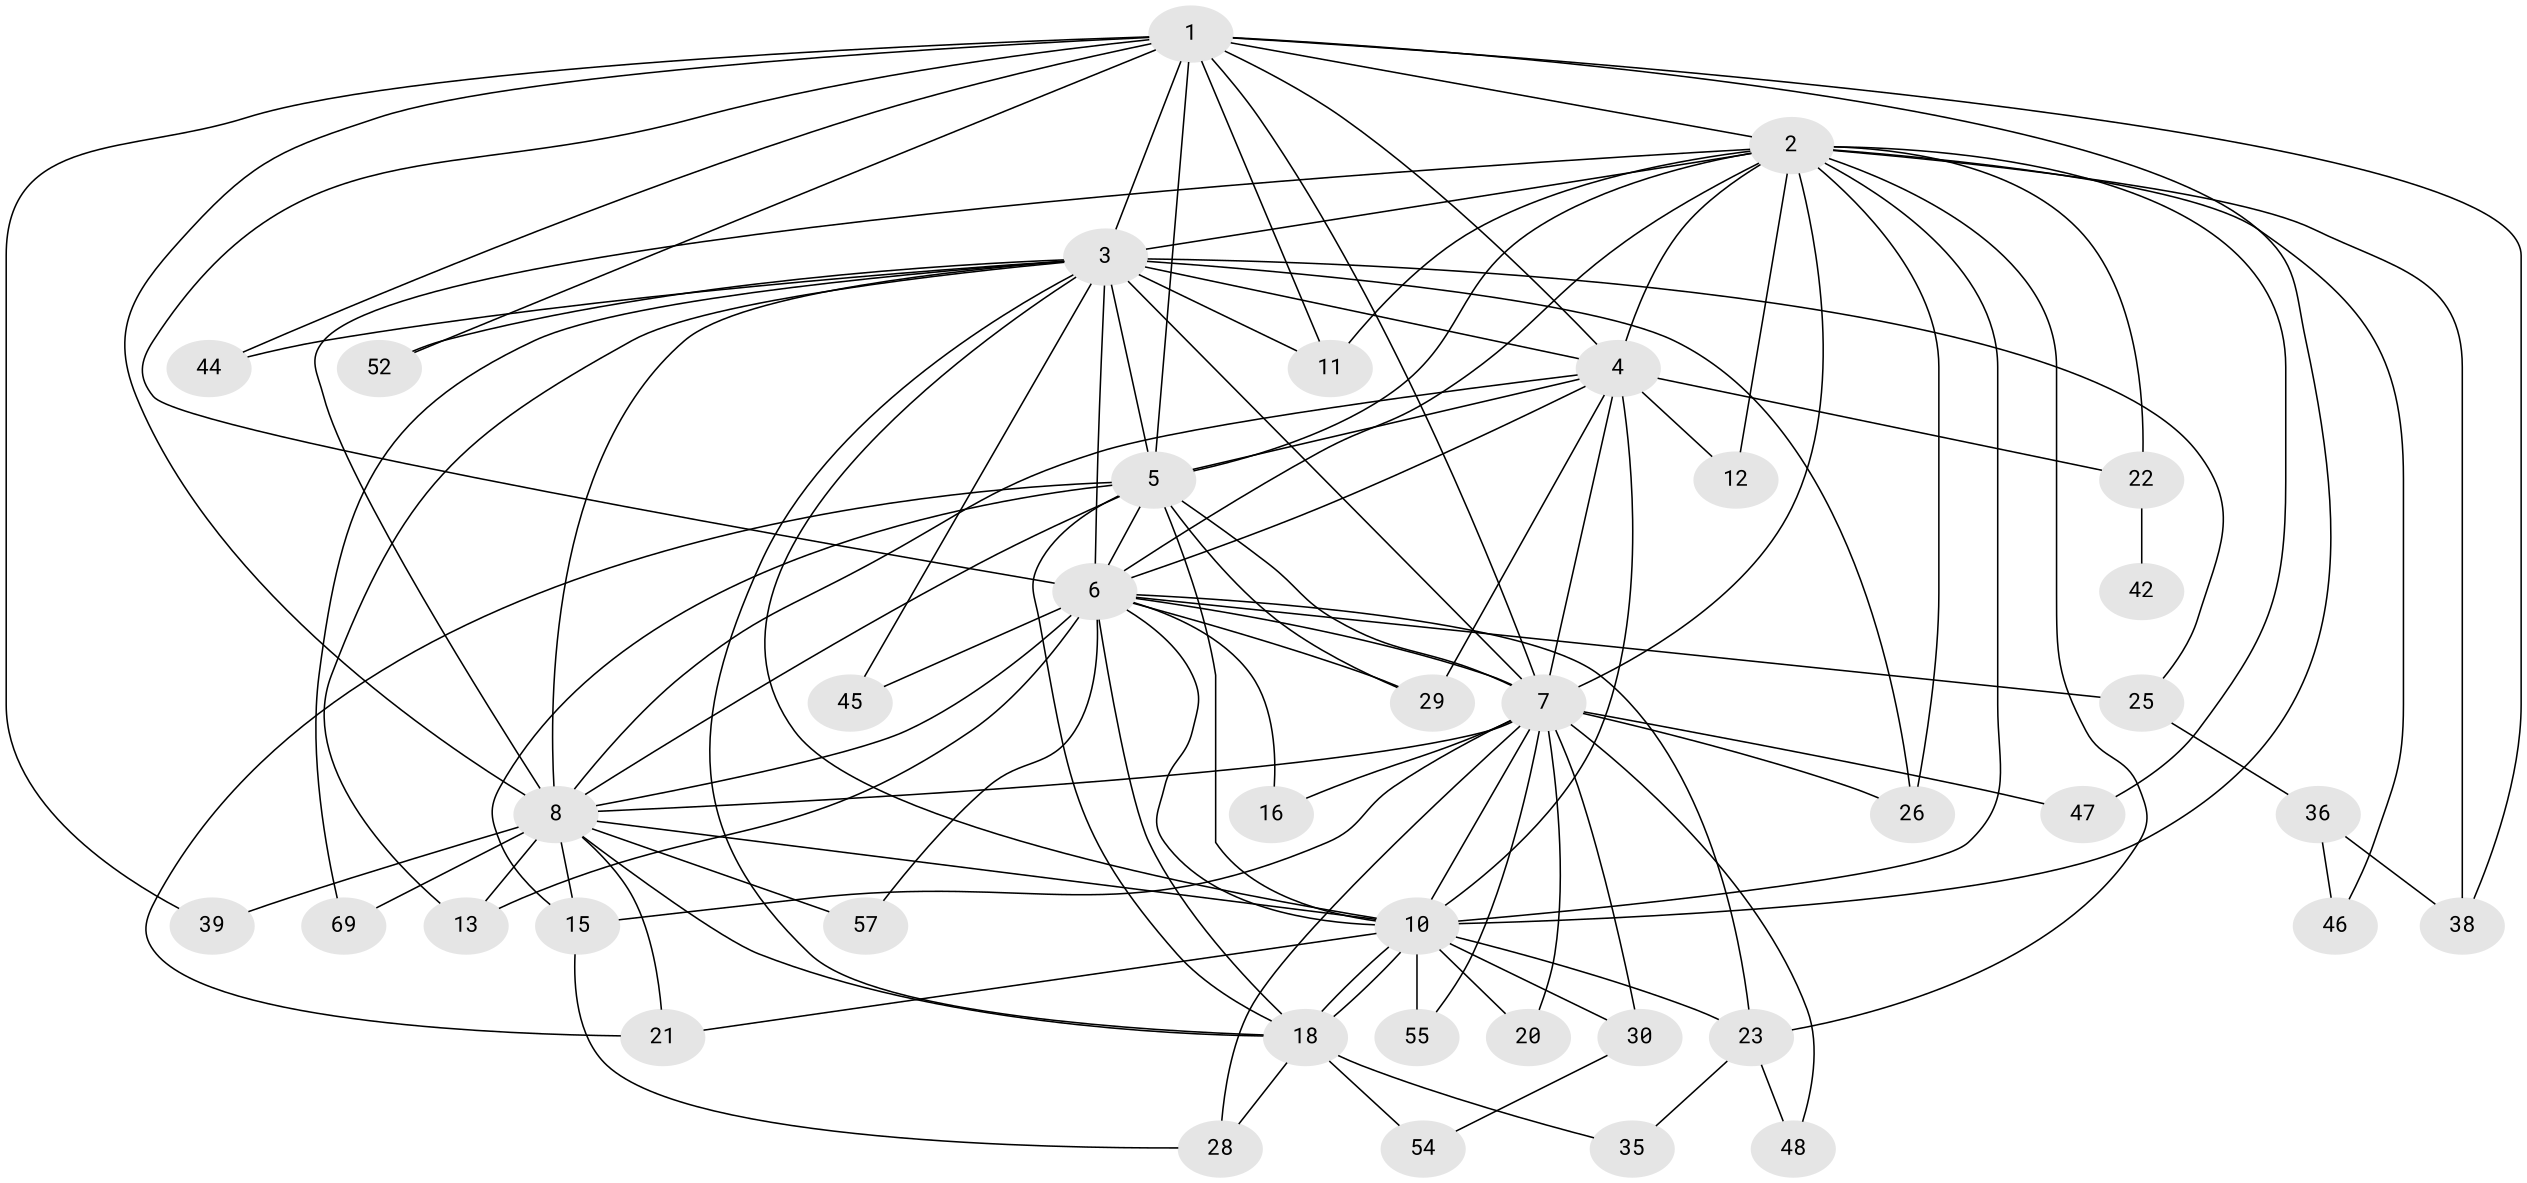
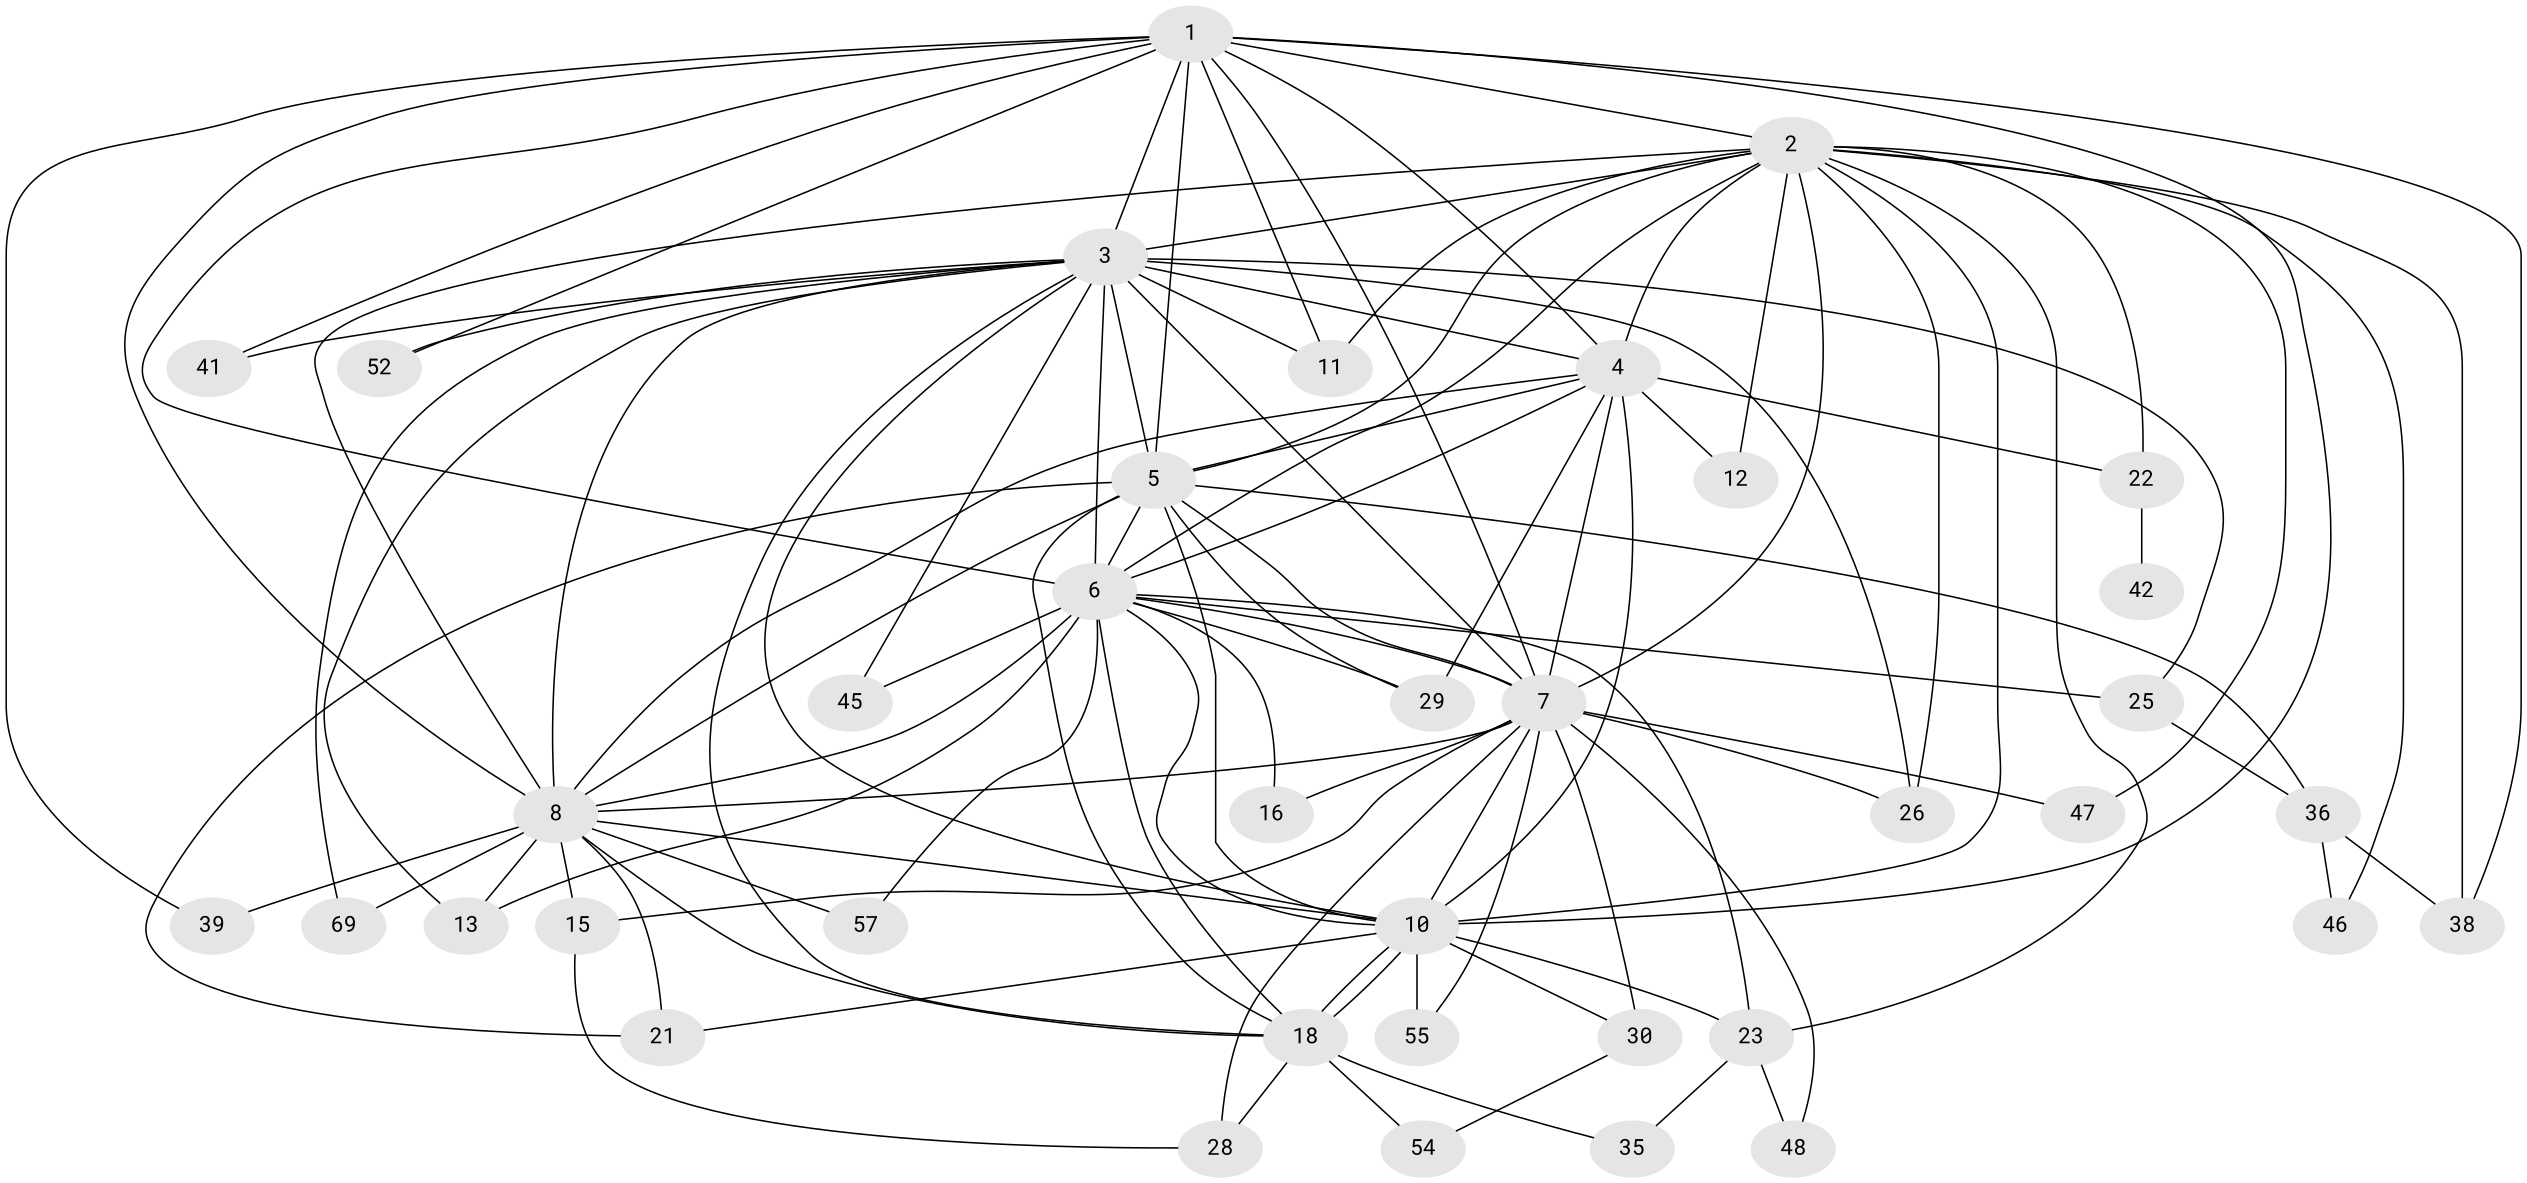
node "44": label "44" -> "41"
edge "5" -- "15": now "5" -- "36"
node "20": removed
